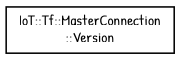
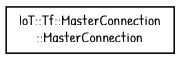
node "IoT::Tf::MasterConnection ::Version": label "IoT::Tf::MasterConnection ::Version" -> "IoT::Tf::MasterConnection ::MasterConnection"
